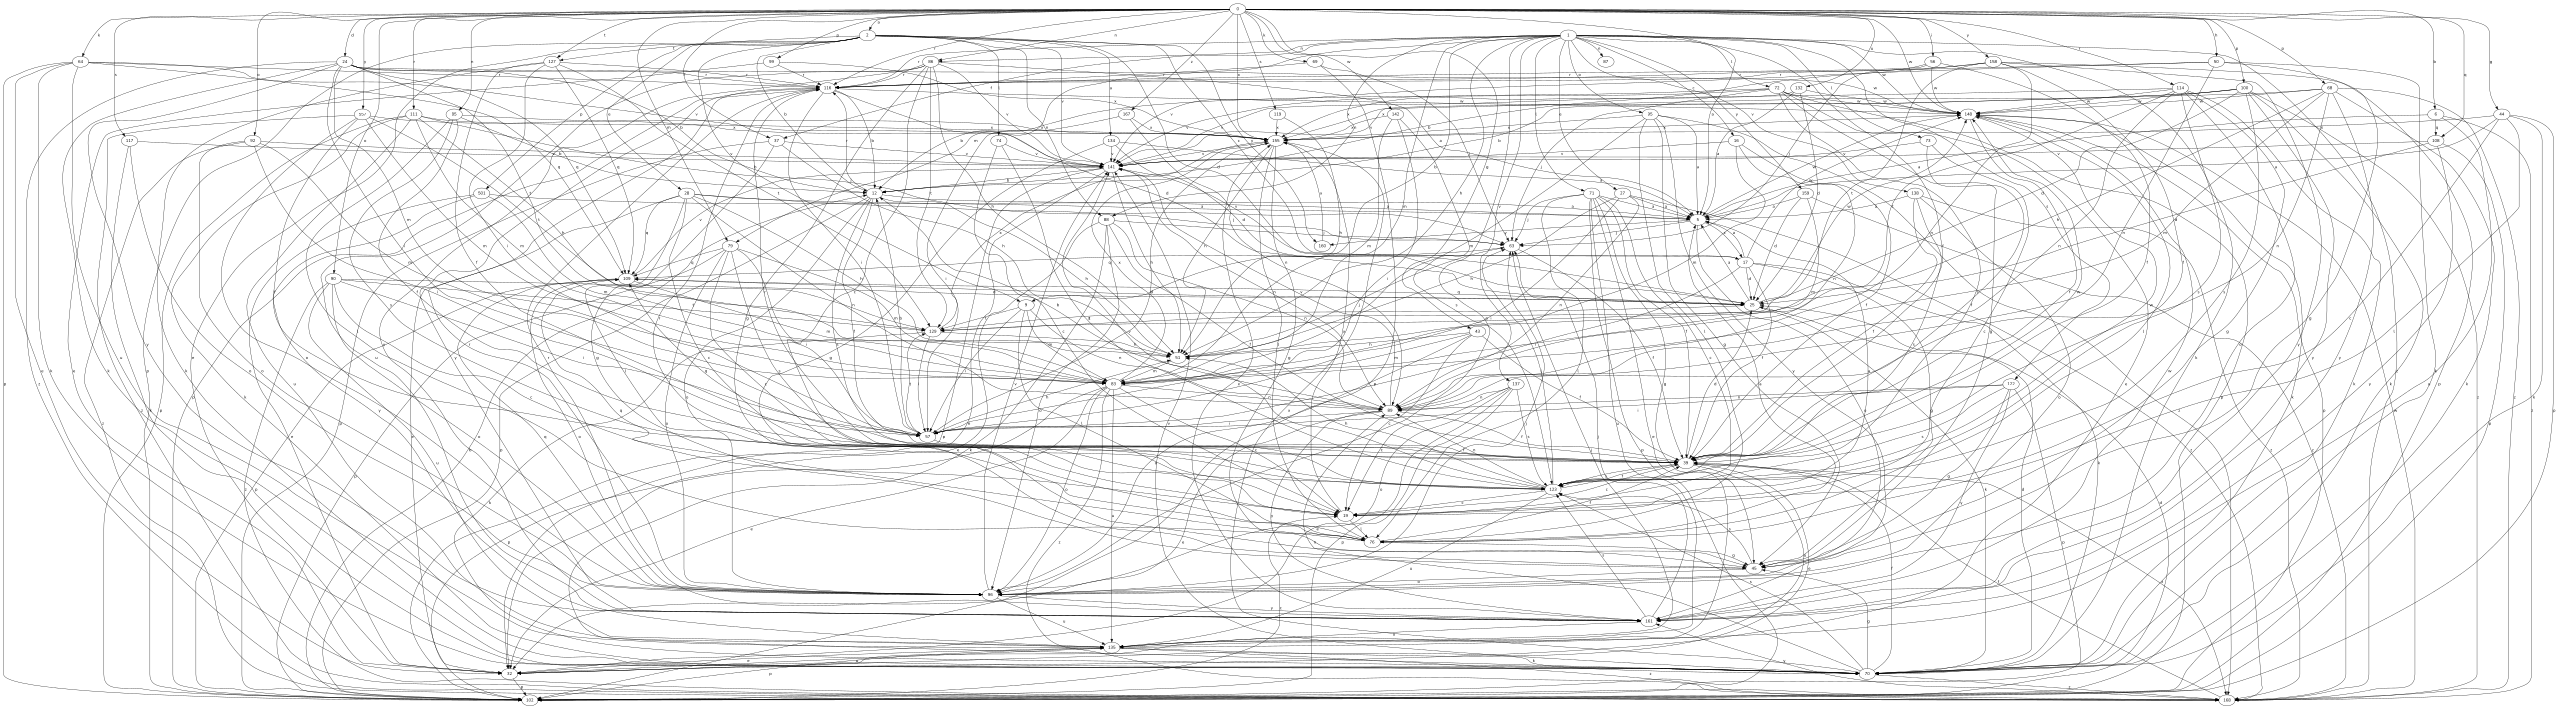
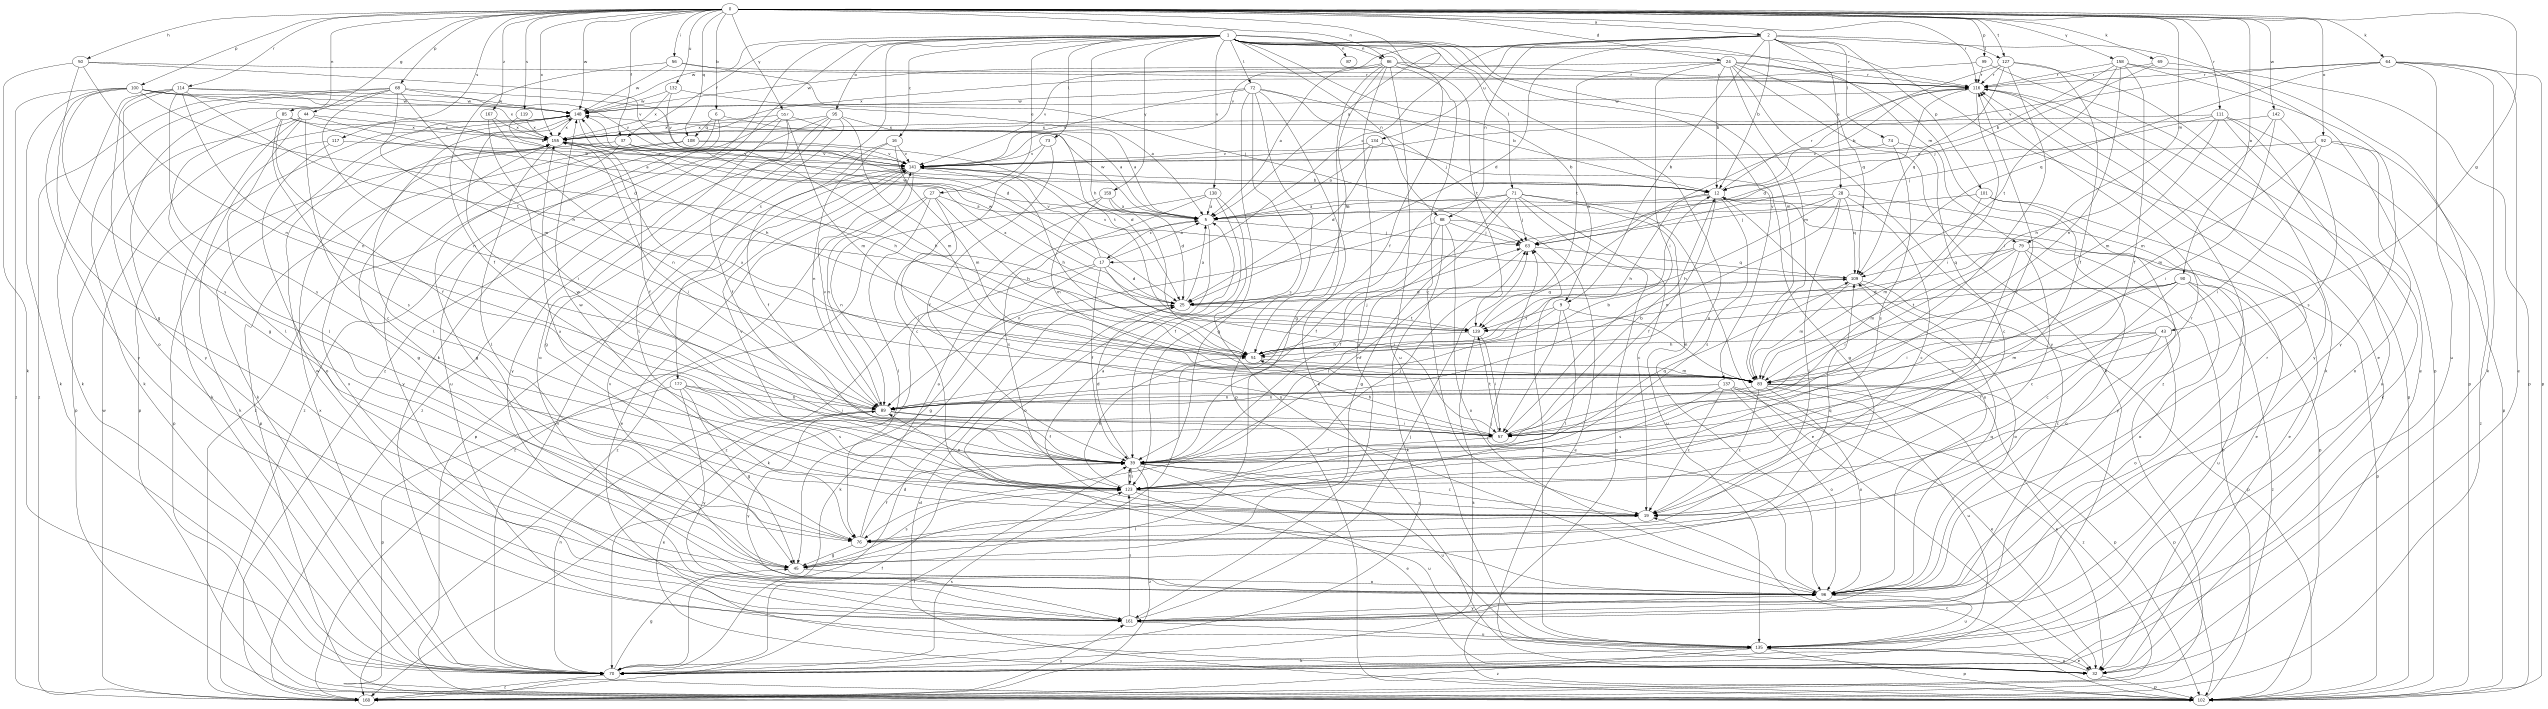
node "501": label "501" -> "101"
node "160": removed
edge "27" -> "76": added, label "l"
